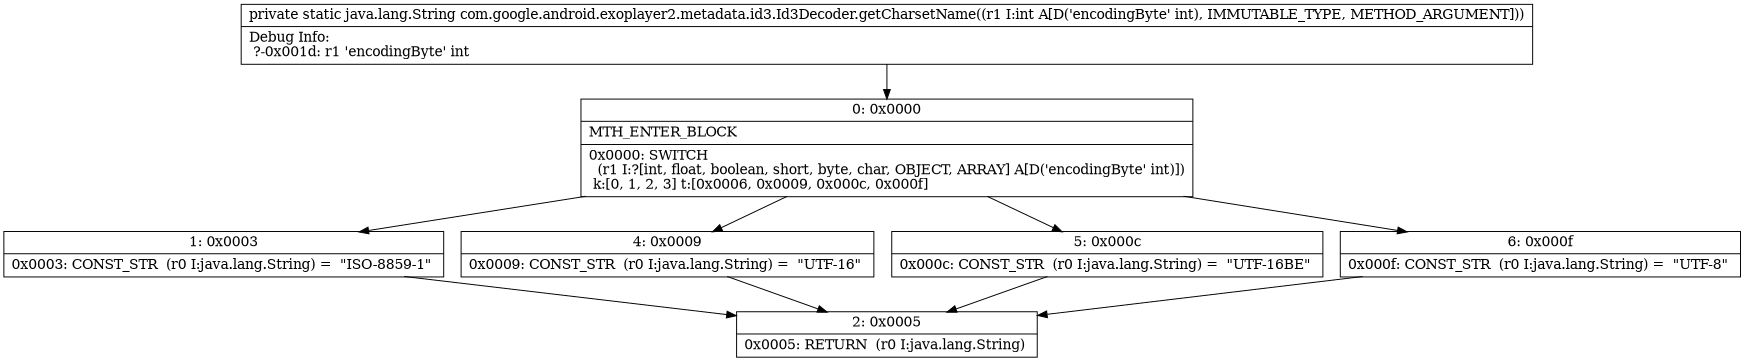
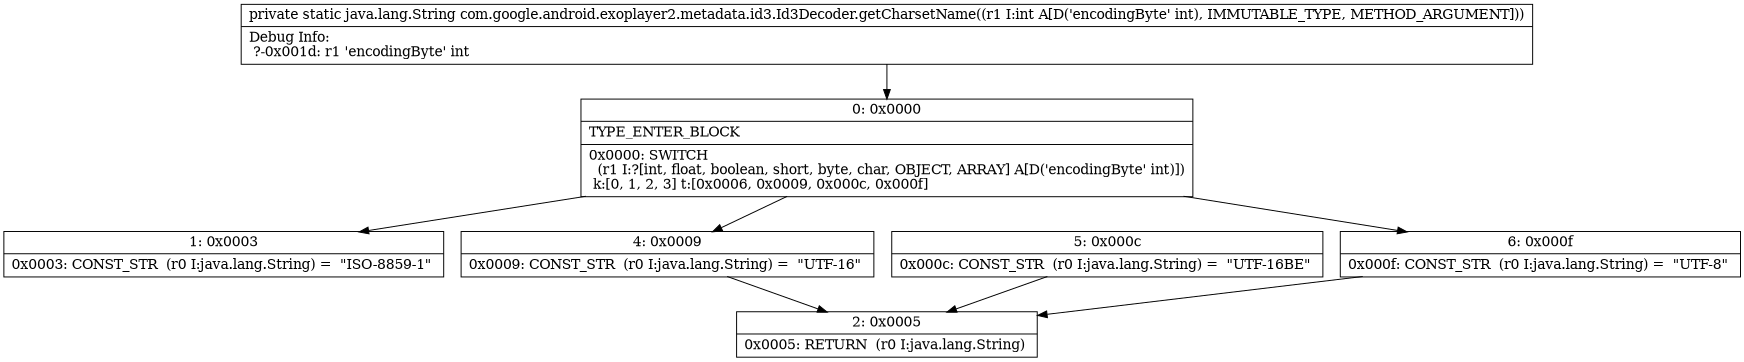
node "0: 0x0000": text "MTH_ENTER_BLOCK" -> "TYPE_ENTER_BLOCK"
edge "0: 0x0000" -> "5: 0x000c": removed
edge "1: 0x0003" -> "2: 0x0005": removed
